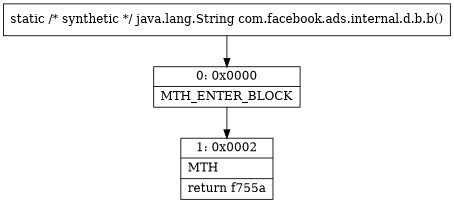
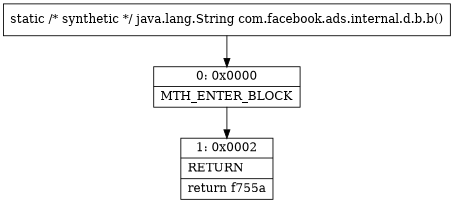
node "1: 0x0002": text "MTH" -> "RETURN"
